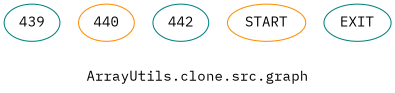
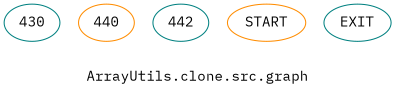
node "439": label "439" -> "430"
